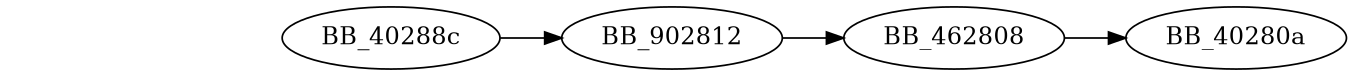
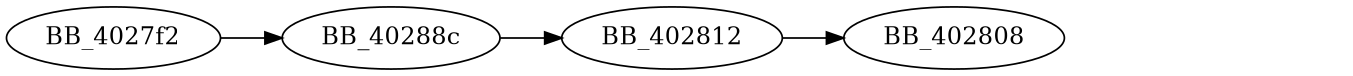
node "BB_4027f2": added
node "BB_902812": label "BB_902812" -> "BB_402812"
node "BB_462808": label "BB_462808" -> "BB_402808"
node "BB_40280a": removed
